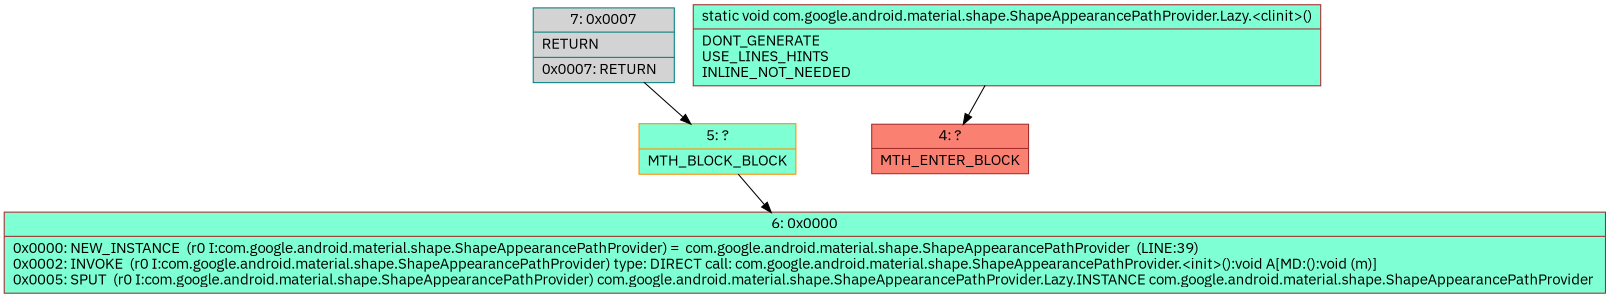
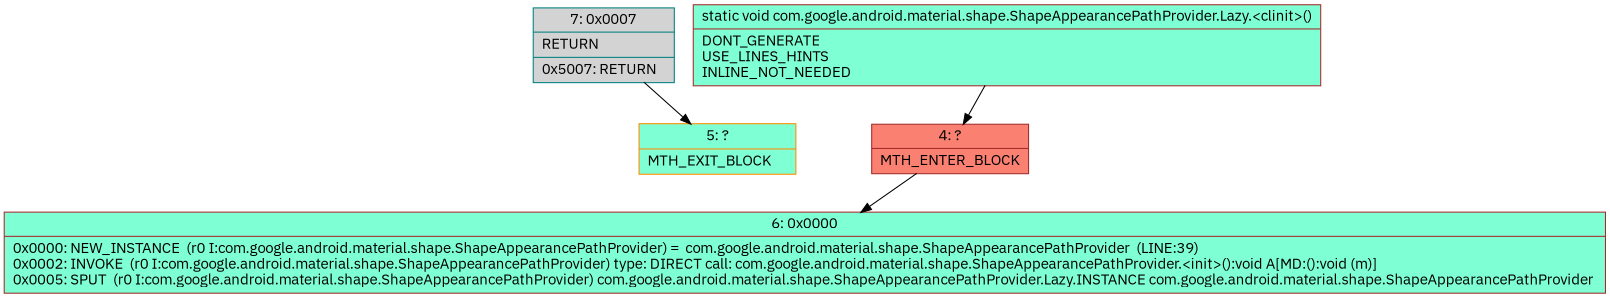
node "7: 0x0007": text "0x0007: RETURN" -> "0x5007: RETURN"
node "5: ?": text "MTH_BLOCK_BLOCK" -> "MTH_EXIT_BLOCK"
edge "5: ?" -> "6: 0x0000": now "4: ?" -> "6: 0x0000"
